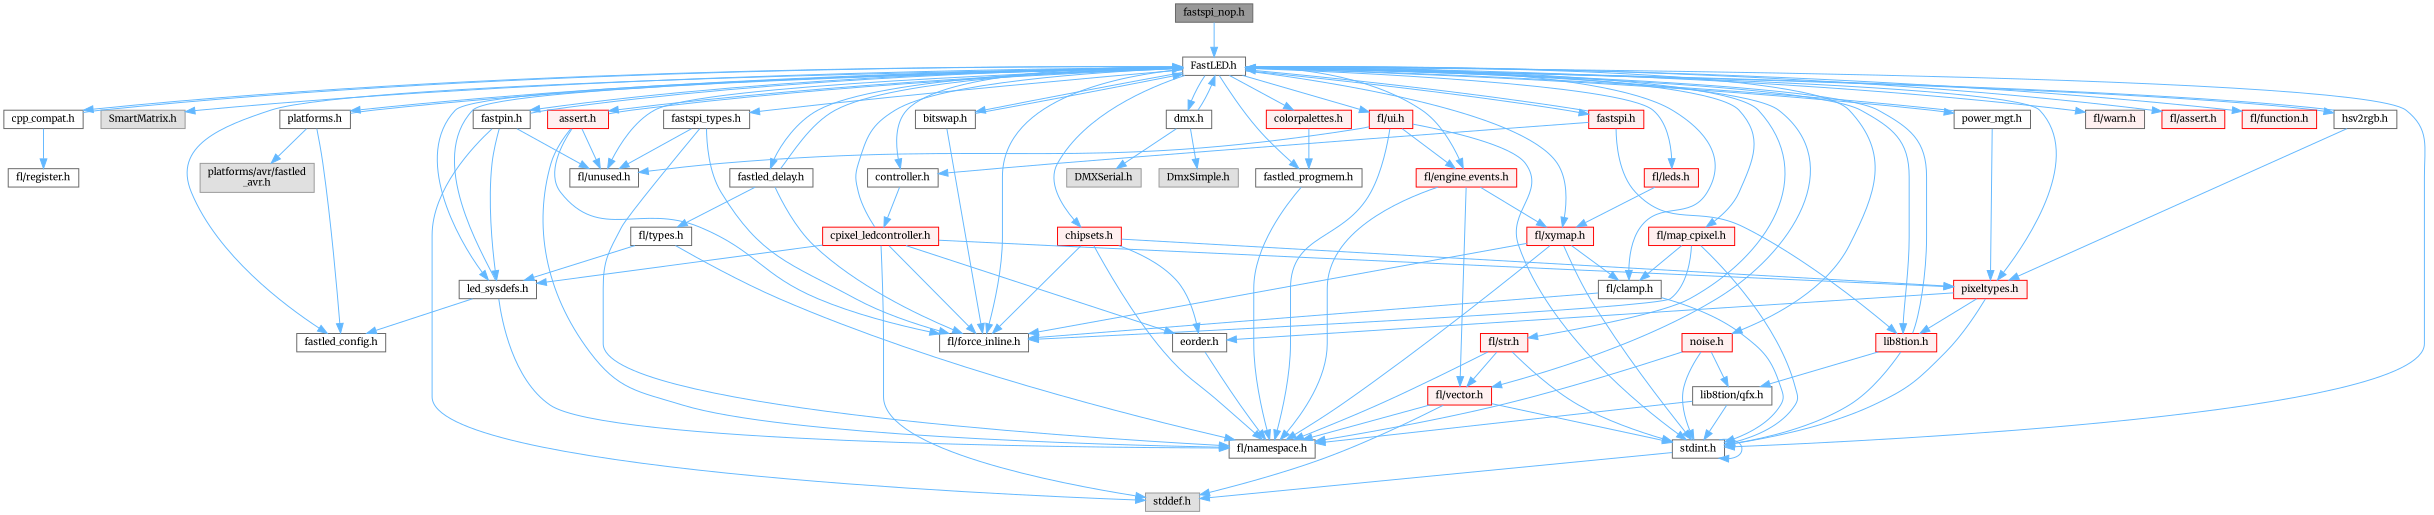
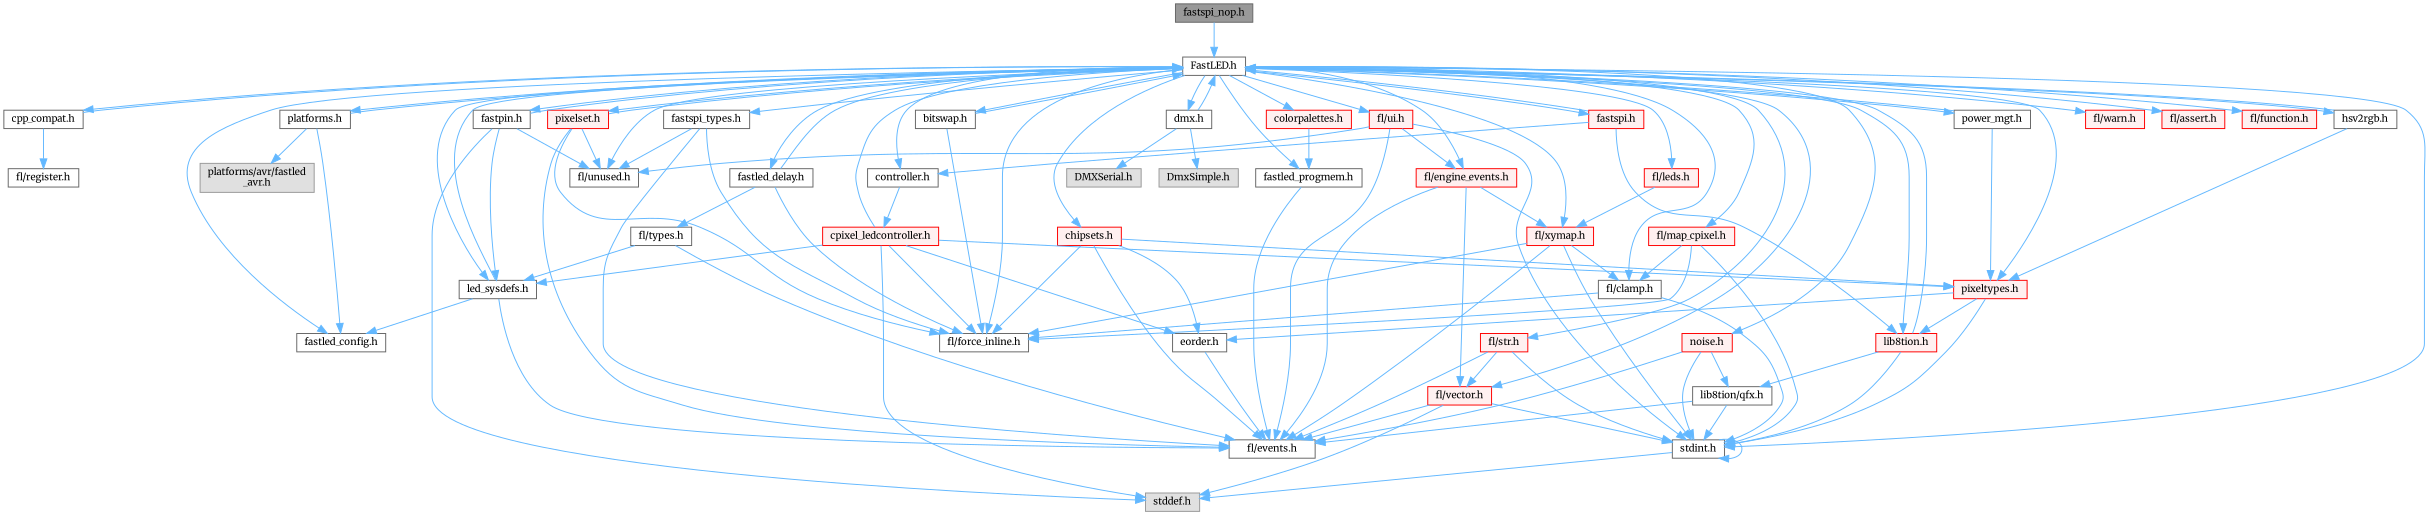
node "SmartMatrix.h": removed
node "assert.h": label "assert.h" -> "pixelset.h"
node "fl/warn.h": color grey40 -> red
node "fl/namespace.h": label "fl/namespace.h" -> "fl/events.h"
